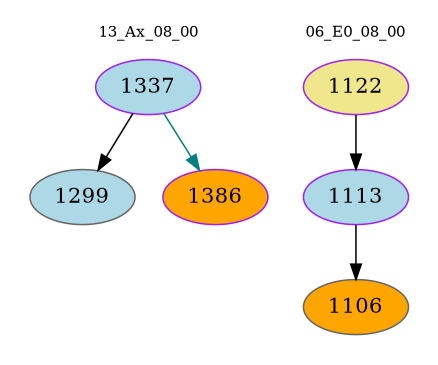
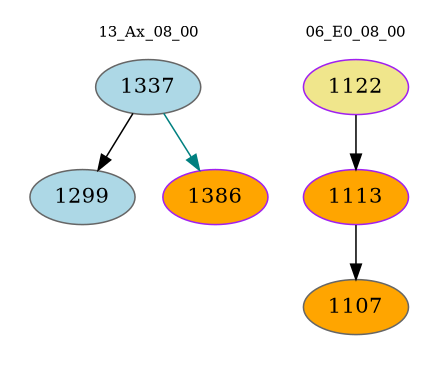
node "1337": color purple -> gray40
node "1113": fillcolor lightblue -> orange
node "1106": label "1106" -> "1107"
